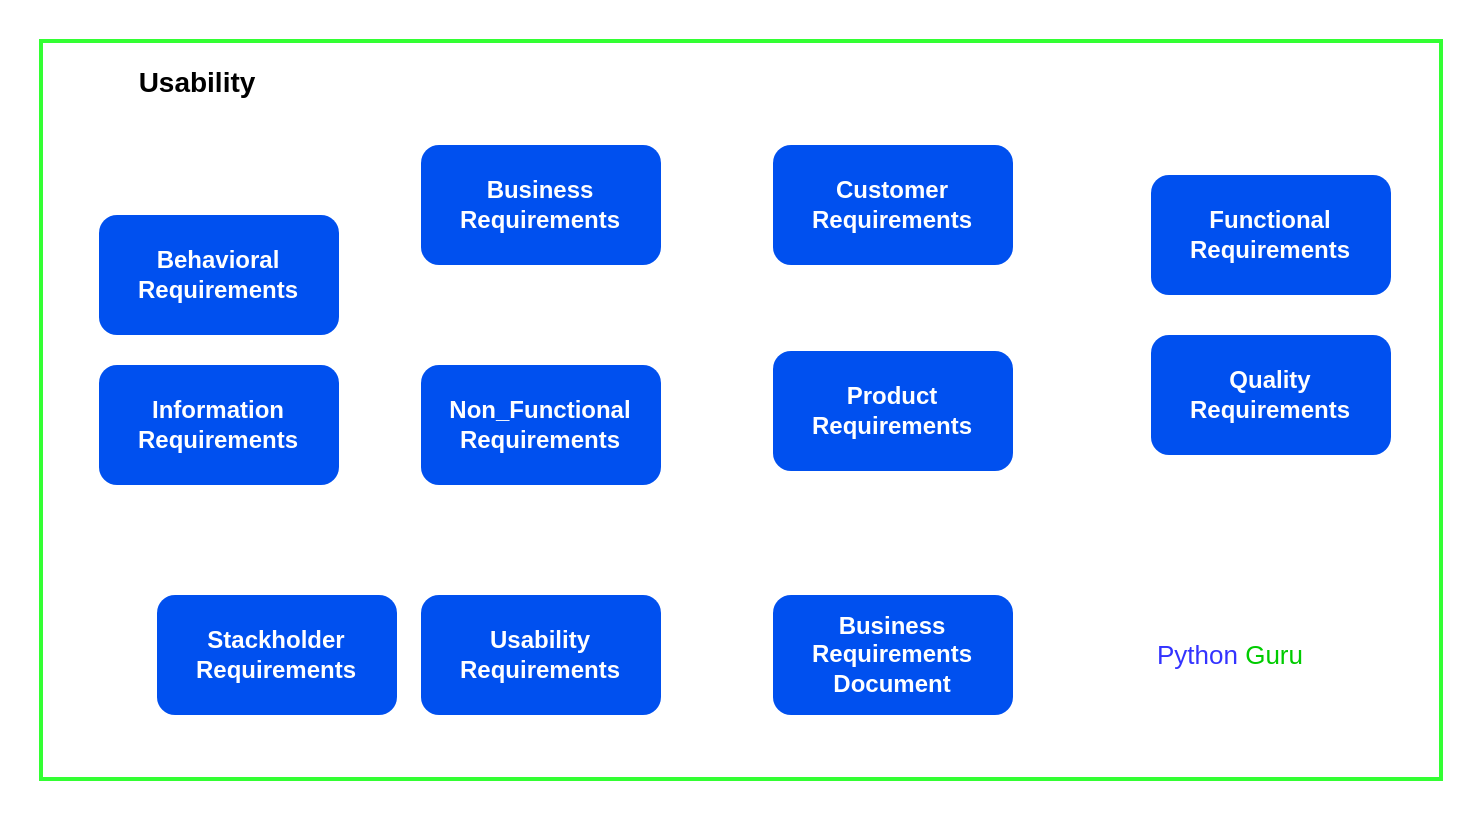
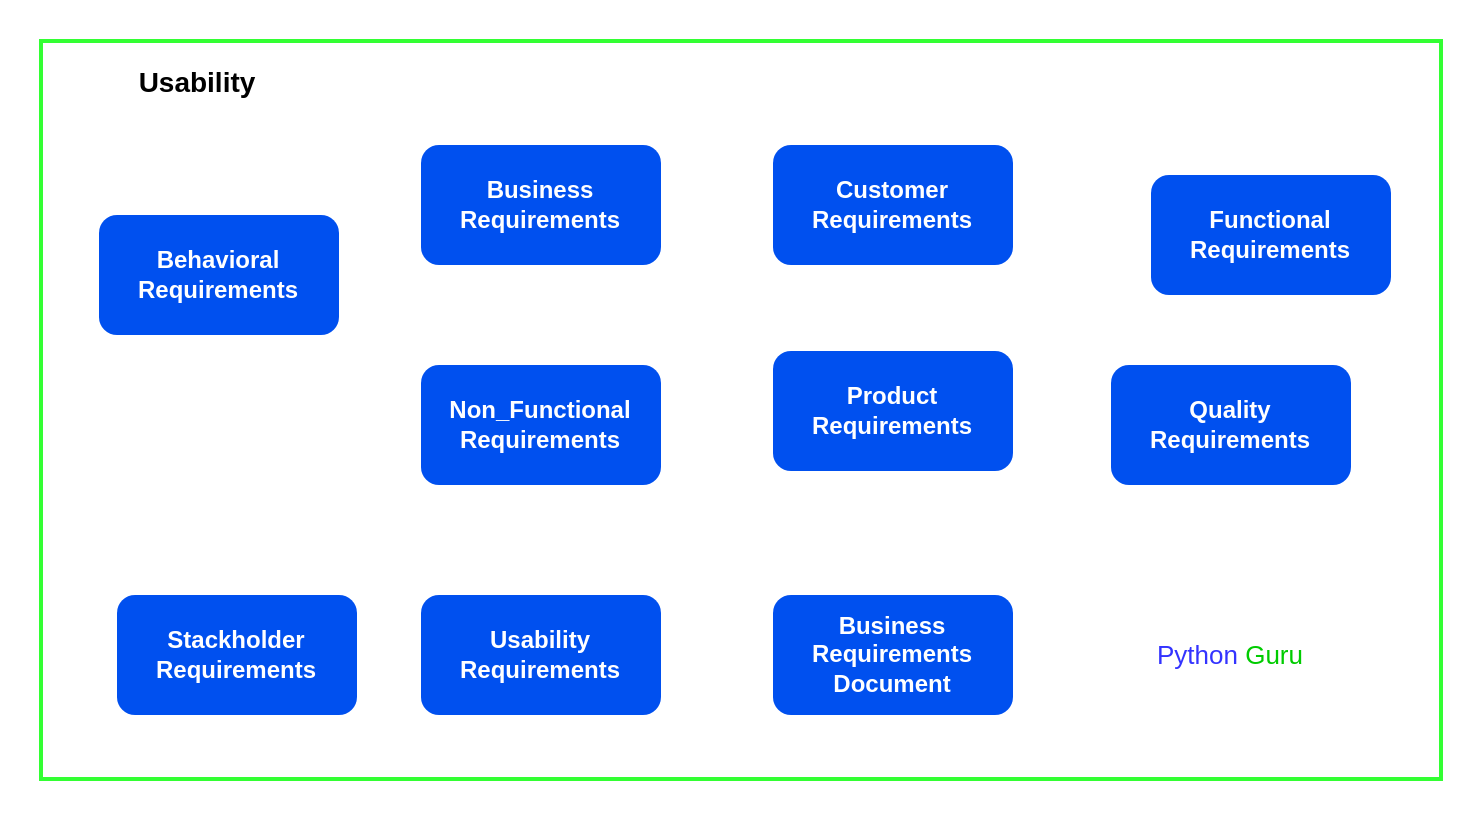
node "Quality Requirements": moved (1271, 395) -> (1231, 425)
node "Information Requirements": removed
node "Stackholder Requirements": moved (277, 655) -> (237, 655)
